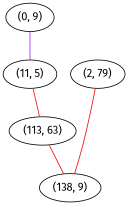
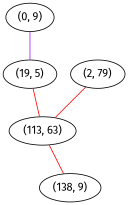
node "(11, 5)": label "(11, 5)" -> "(19, 5)"
edge "(2, 79)" -- "(138, 9)": now "(2, 79)" -- "(113, 63)"
